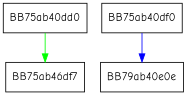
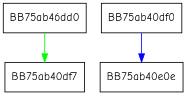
node "BB75ab40dd0": label "BB75ab40dd0" -> "BB75ab46dd0"
node "BB75ab46df7": label "BB75ab46df7" -> "BB75ab40df7"
node "BB79ab40e0e": label "BB79ab40e0e" -> "BB75ab40e0e"
